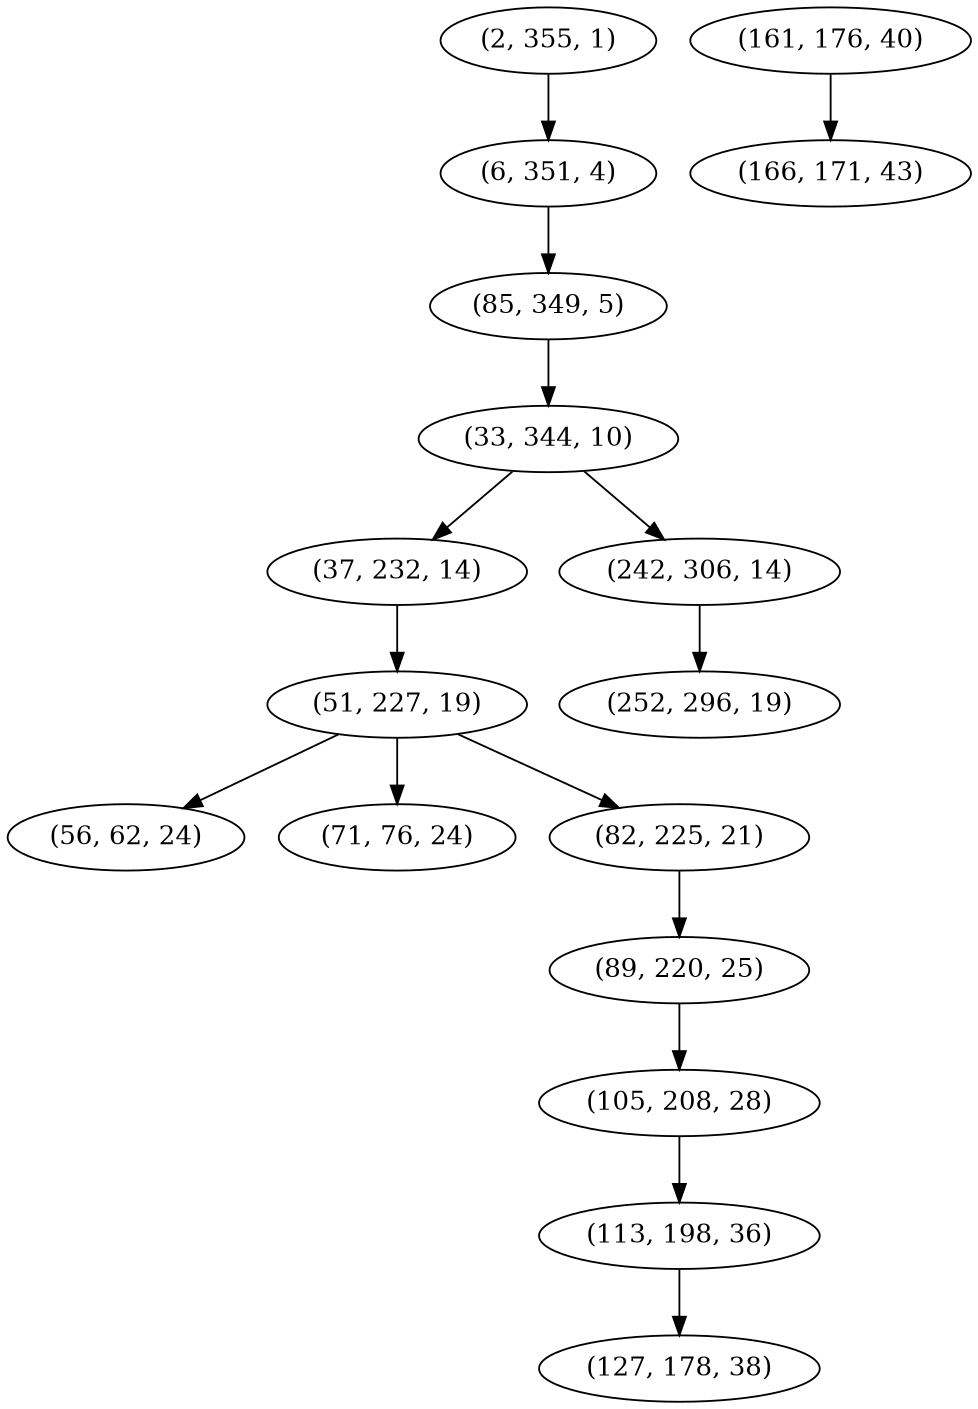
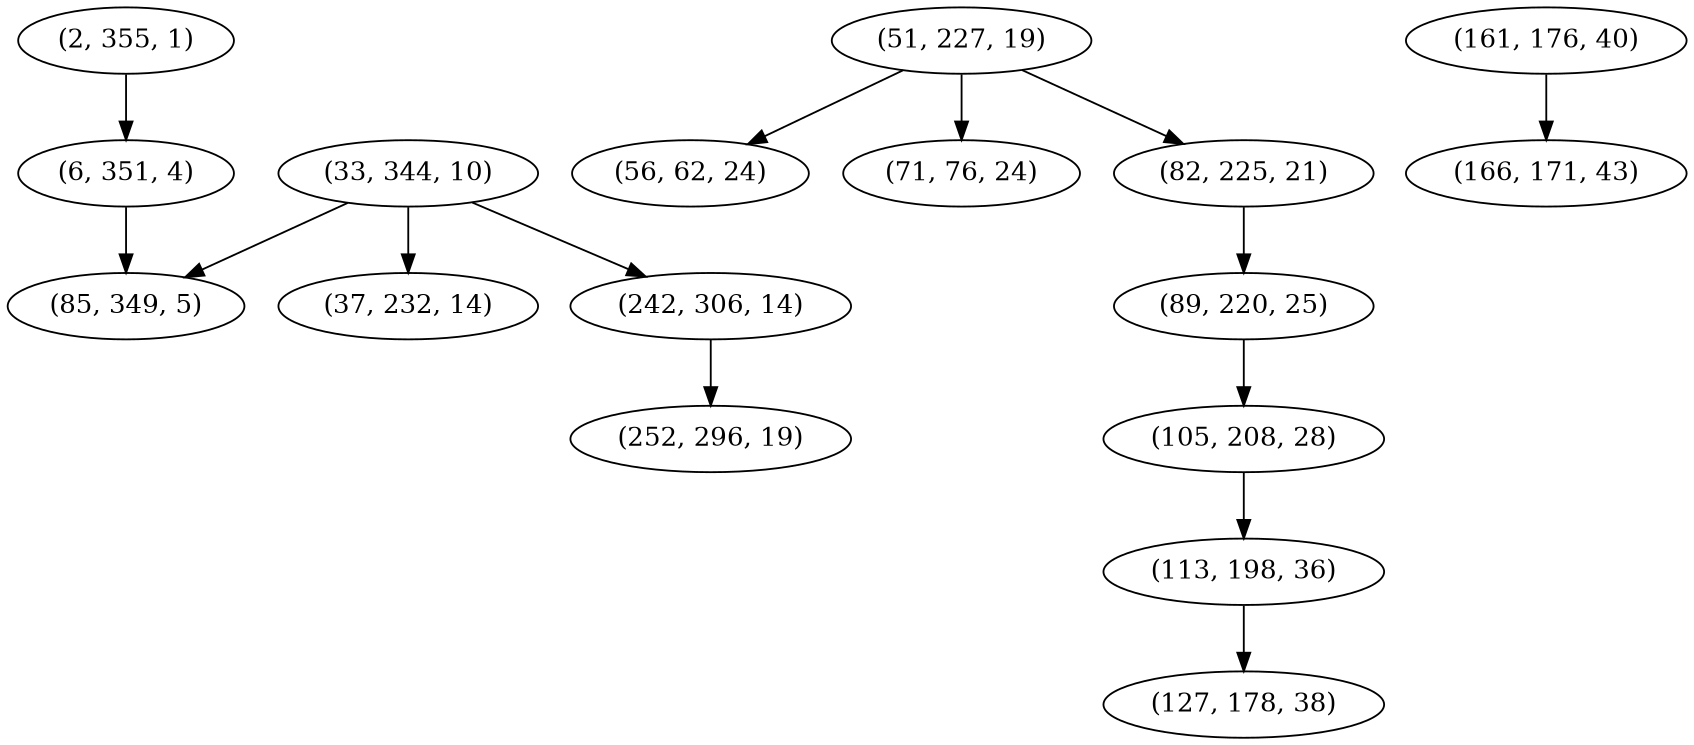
edge "(85, 349, 5)" -> "(33, 344, 10)": reversed
edge "(37, 232, 14)" -> "(51, 227, 19)": removed
